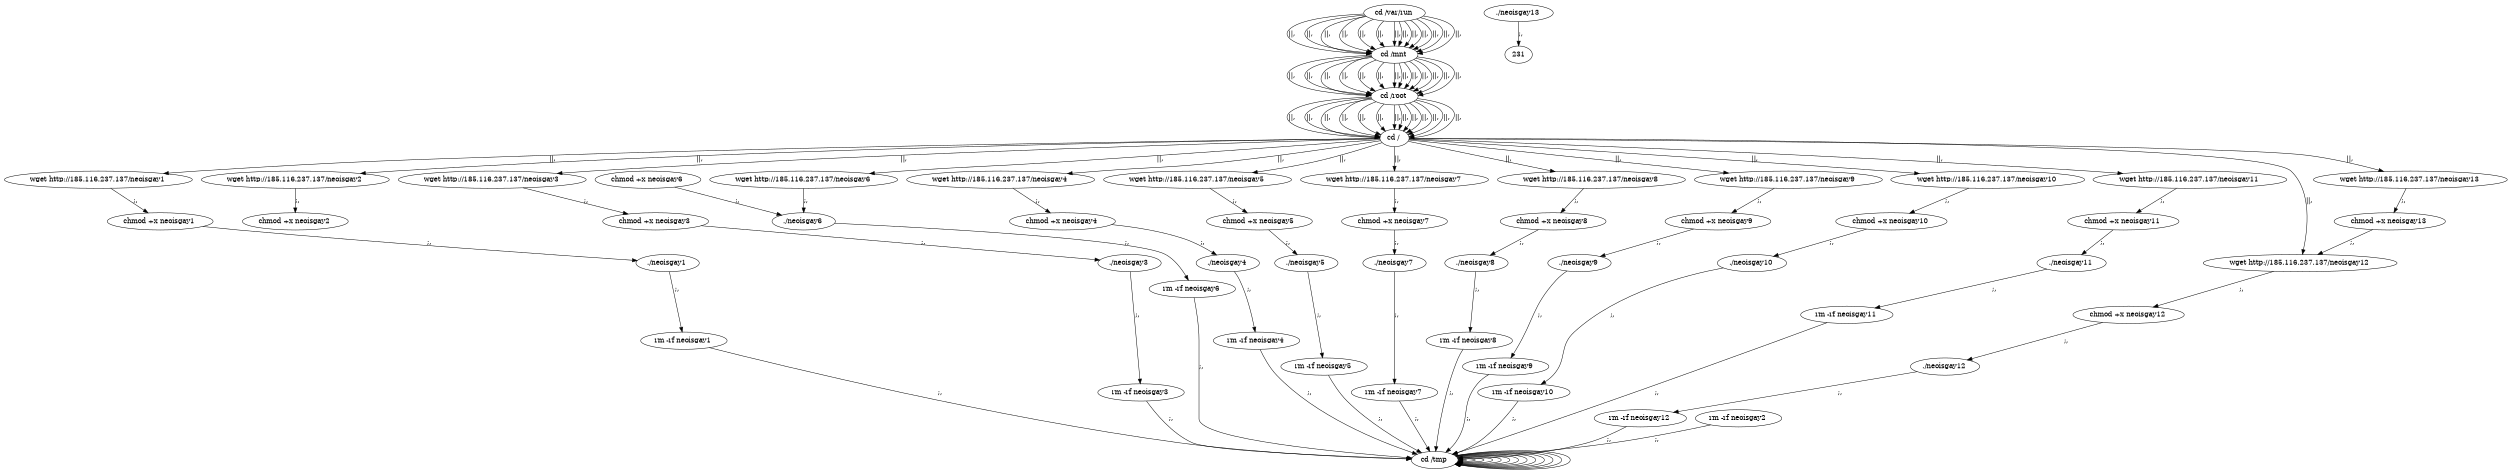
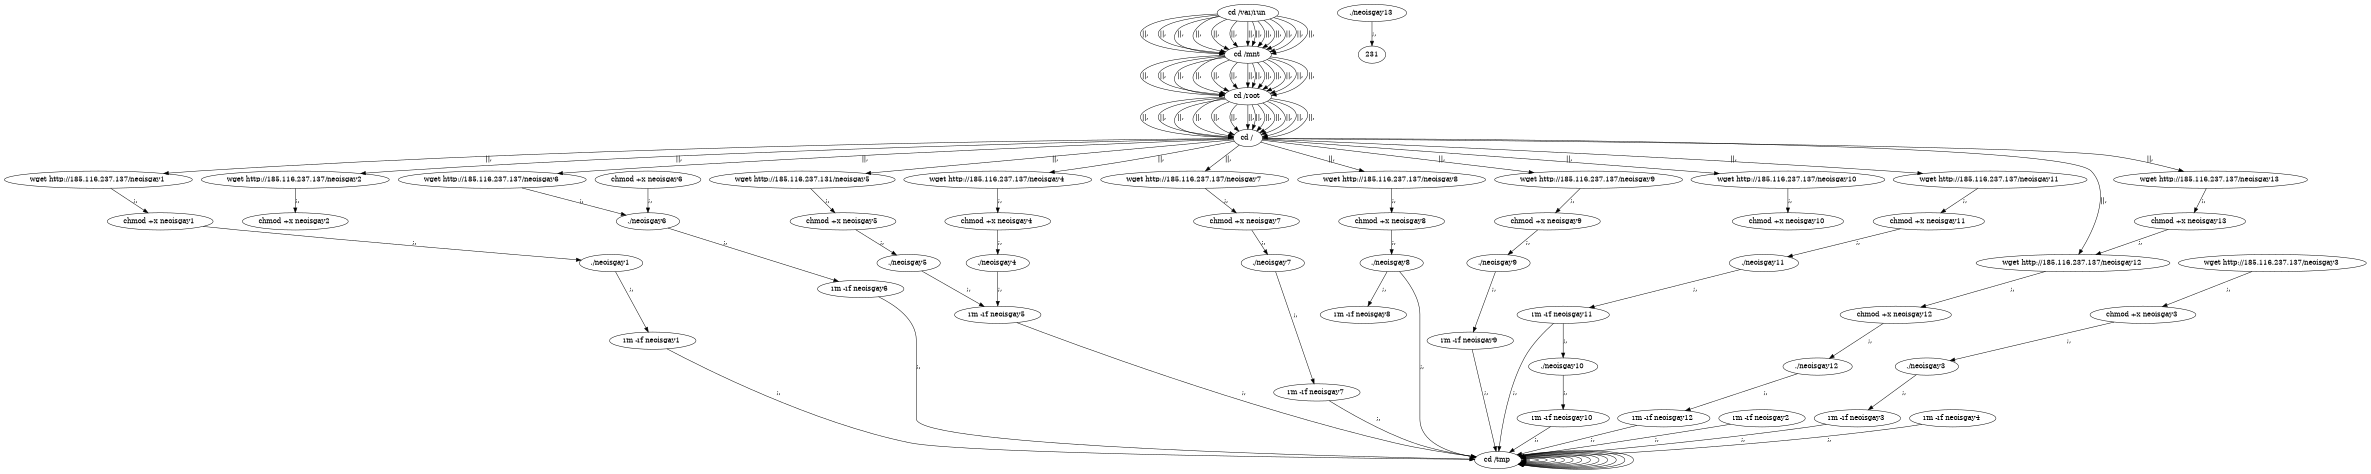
edge "cd /" -> "wget http://185.116.237.137/neoisgay3": removed, label "||,"
node "wget http://185.116.237.137/neoisgay5": label "wget http://185.116.237.137/neoisgay5" -> "wget http://185.116.237.131/neoisgay5"
edge "chmod +x neoisgay10" -> "./neoisgay10": now "rm -rf neoisgay11" -> "./neoisgay10"
edge "./neoisgay4" -> "rm -rf neoisgay4": now "./neoisgay4" -> "rm -rf neoisgay5"
edge "rm -rf neoisgay8" -> "cd /tmp": now "./neoisgay8" -> "cd /tmp"
